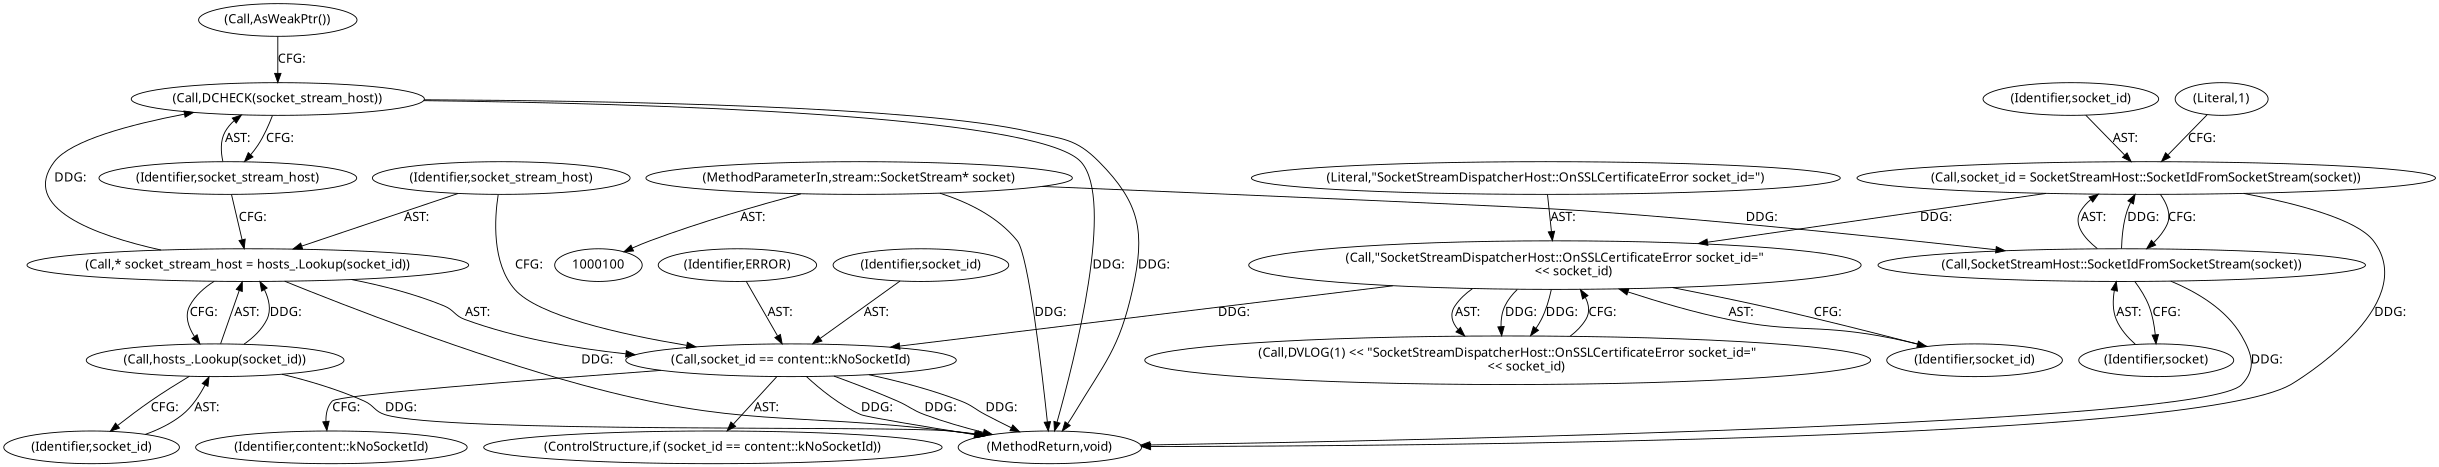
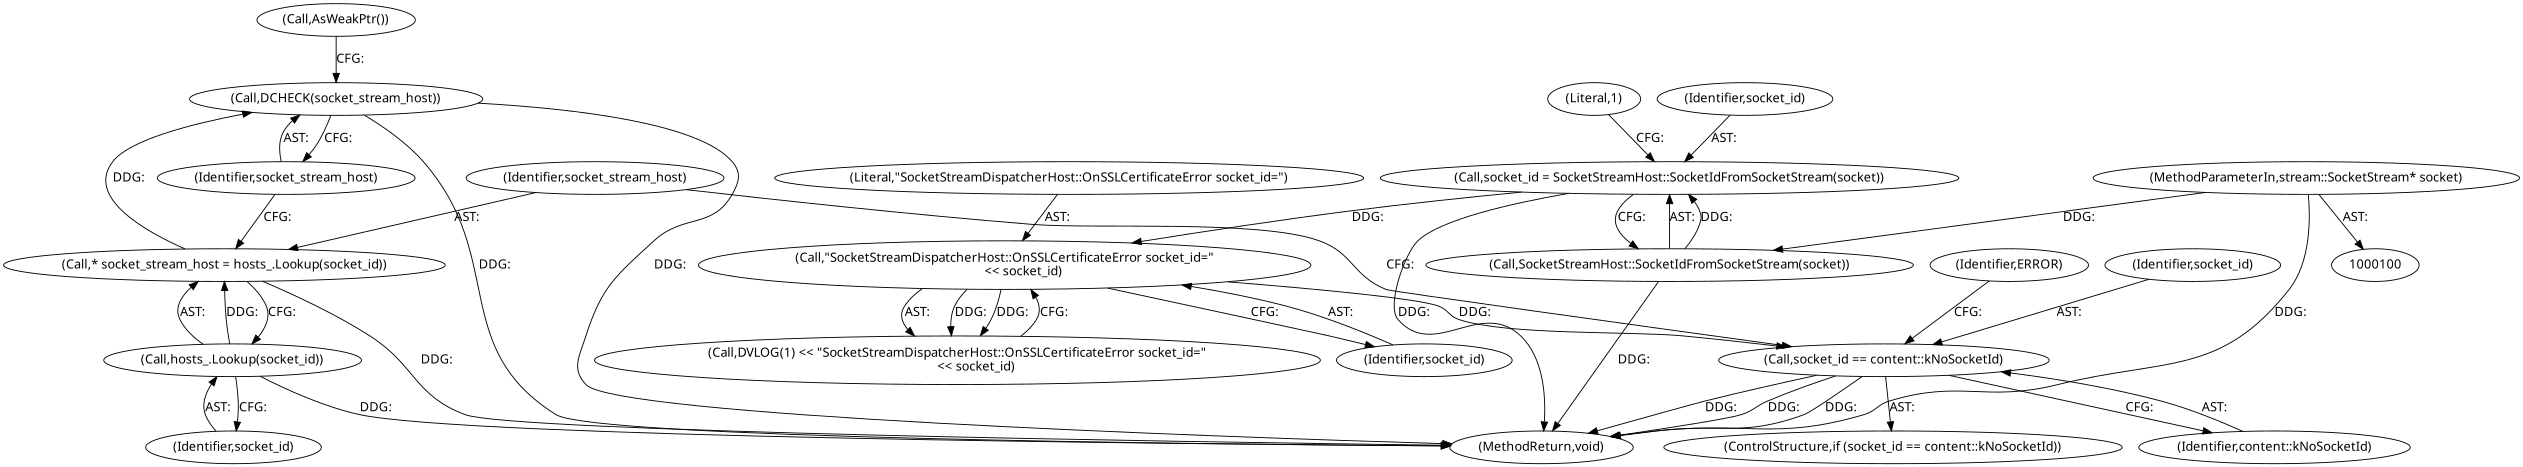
edge "(Identifier,ERROR)" -> "(Call,socket_id == content::kNoSocketId)": label "AST: " -> "CFG: "
edge "(Call,* socket_stream_host = hosts_.Lookup(socket_id))" -> "(Call,socket_id == content::kNoSocketId)": now "(Identifier,content::kNoSocketId)" -> "(Call,socket_id == content::kNoSocketId)"
node "(Identifier,socket)": removed
